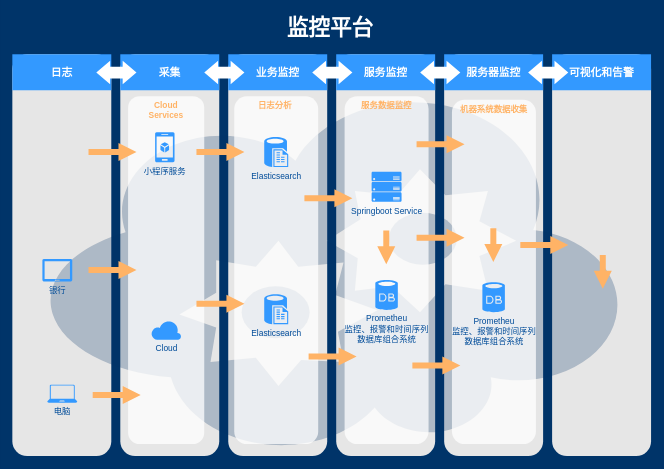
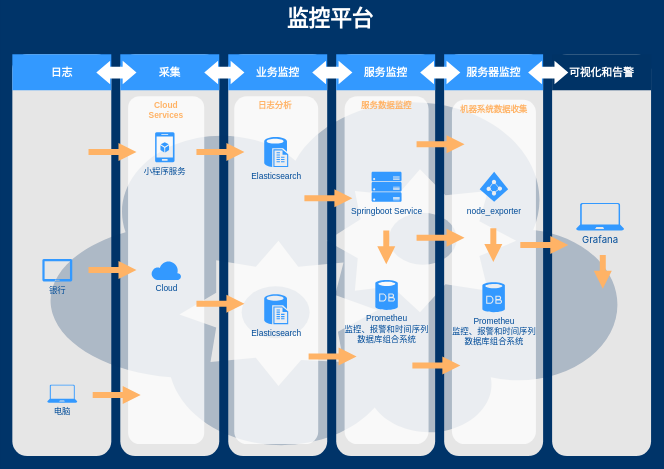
node "监控平台": moved (330, 27) -> (330, 18)
node "可视化和告警": fillcolor #3399ff -> #003366
node "node_exporter": added
node "Grafana": added
node "Cloud": moved (166, 330) -> (166, 270)
